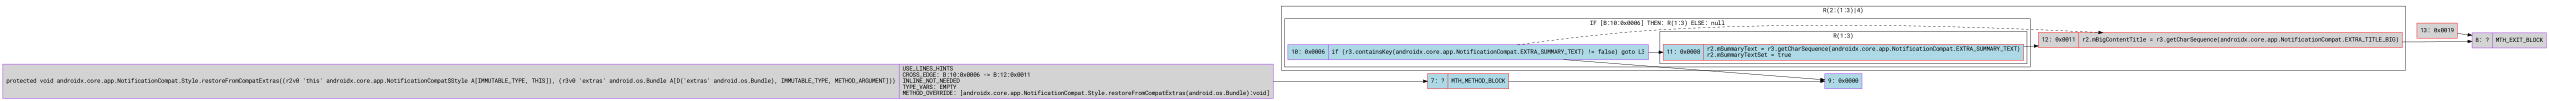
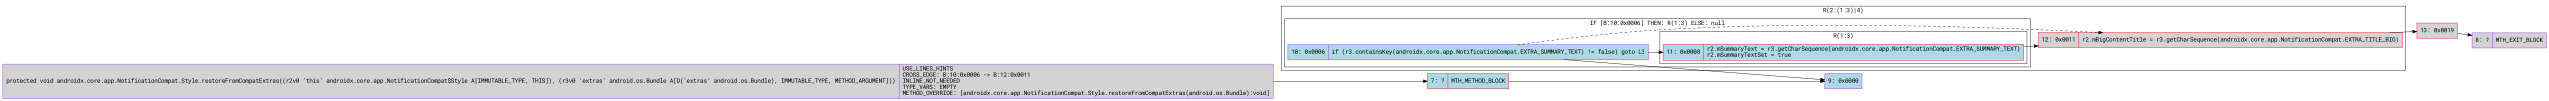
edge "12: 0x0011" -> "8: ?": now "12: 0x0011" -> "13: 0x0019"
